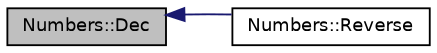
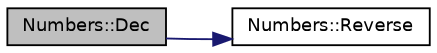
edge "Numbers::Reverse" -> "Numbers::Dec": reversed
